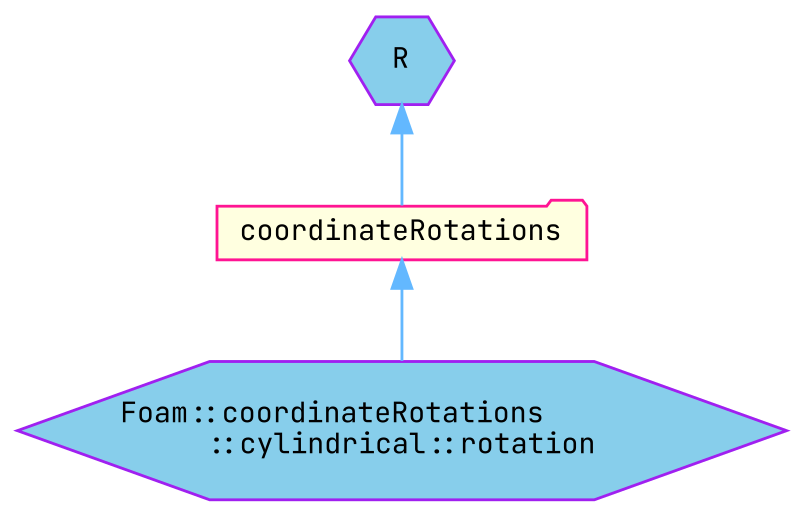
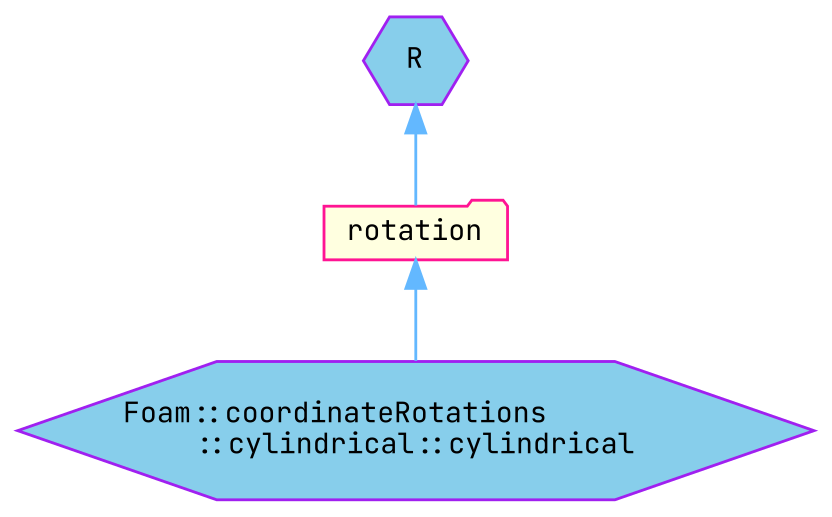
node "coordinateRotations": label "coordinateRotations" -> "rotation"
node "Foam::coordinateRotations ::cylindrical::rotation": label "Foam::coordinateRotations ::cylindrical::rotation" -> "Foam::coordinateRotations ::cylindrical::cylindrical"
